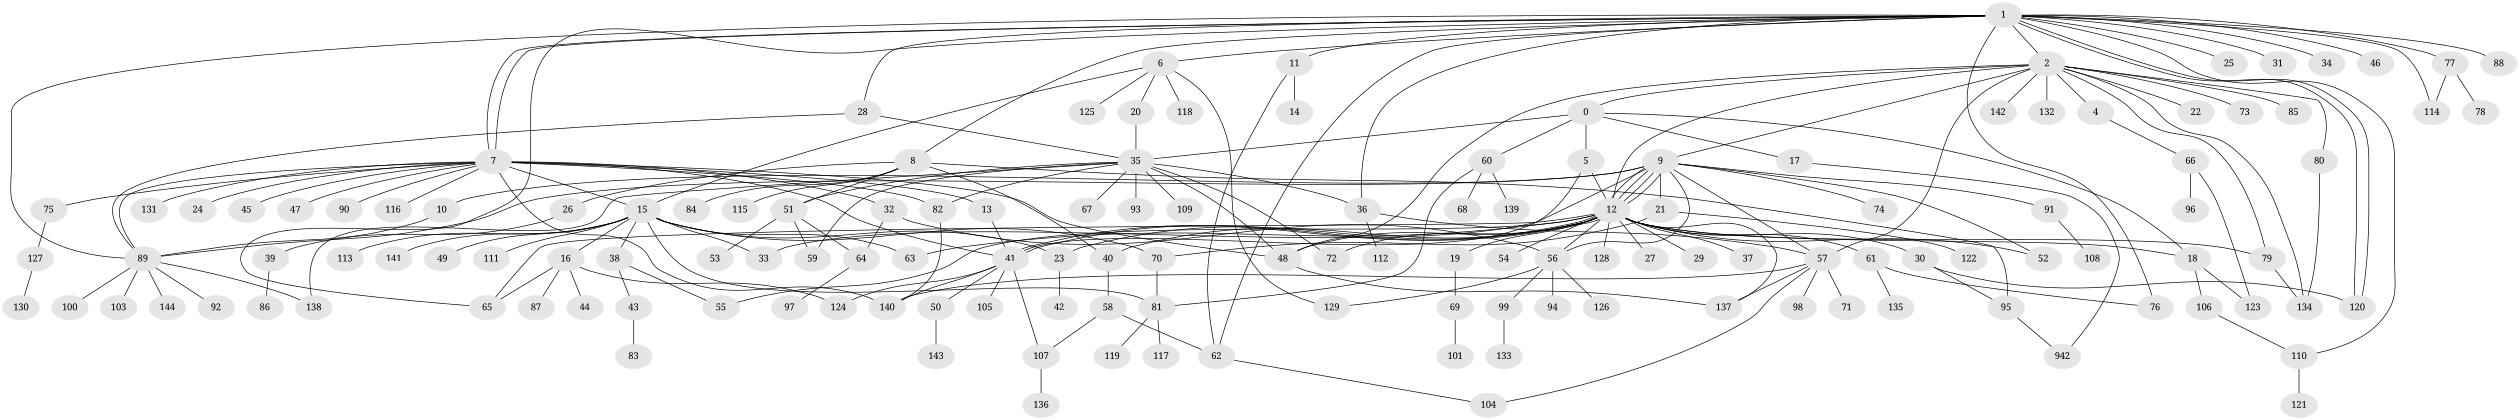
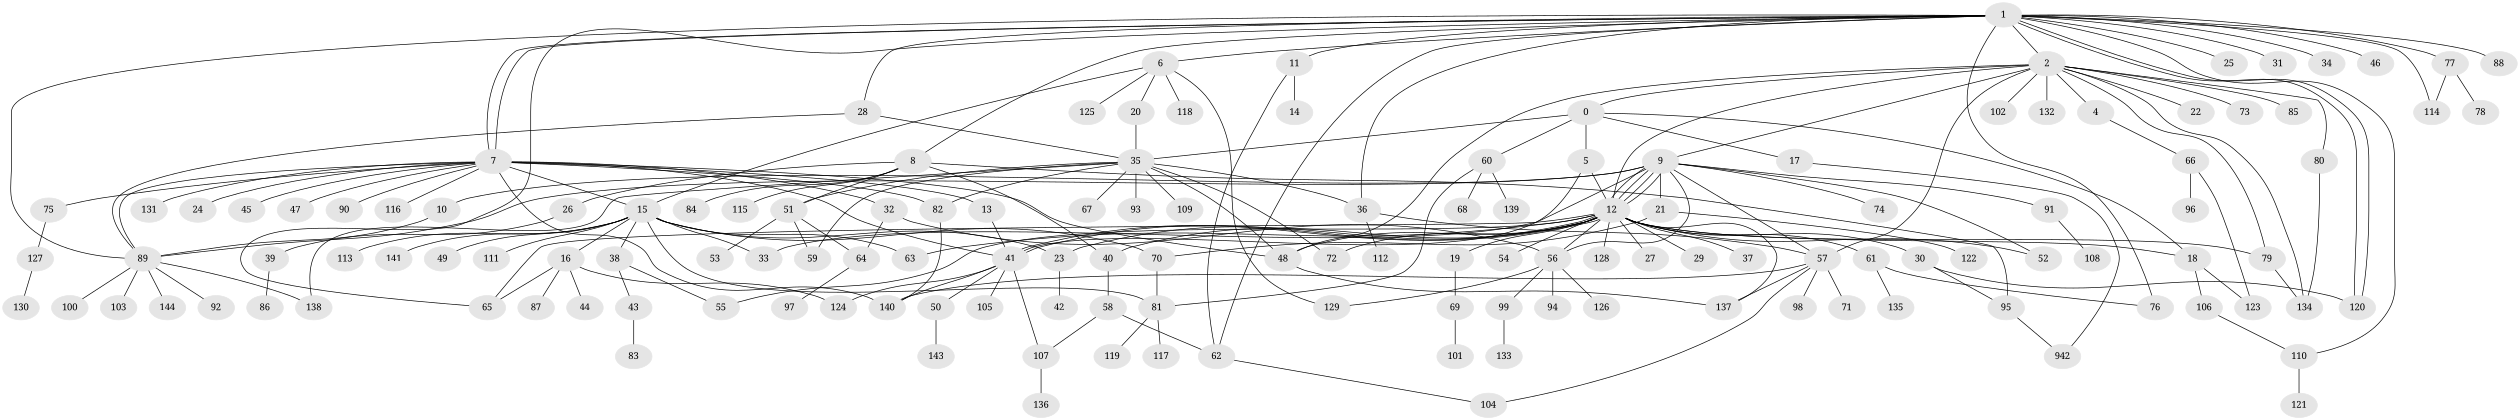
node "142": label "142" -> "102"
